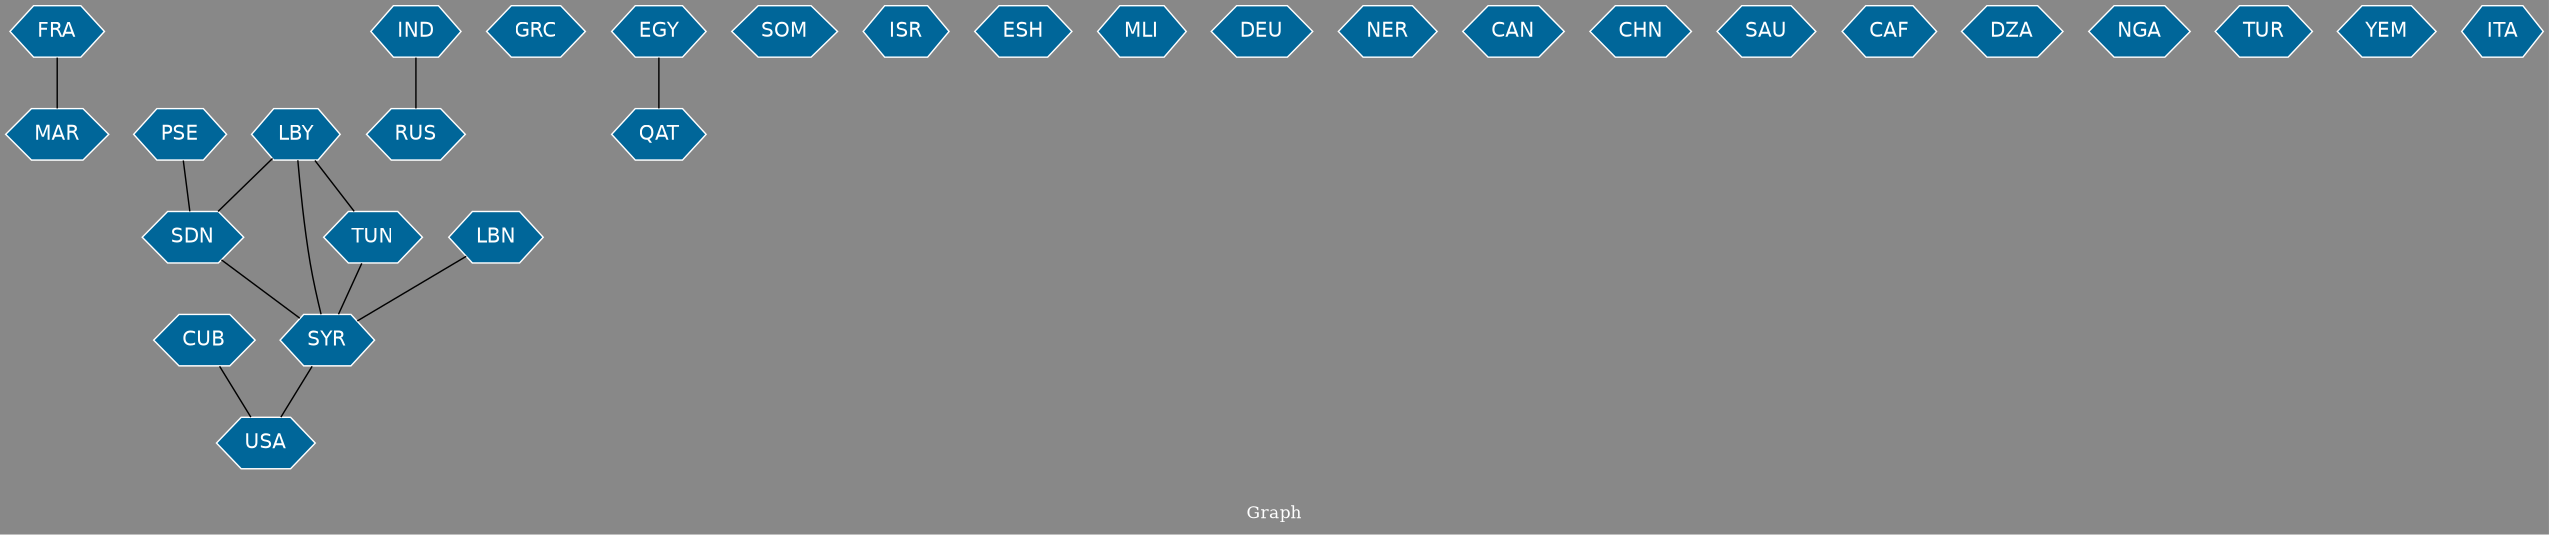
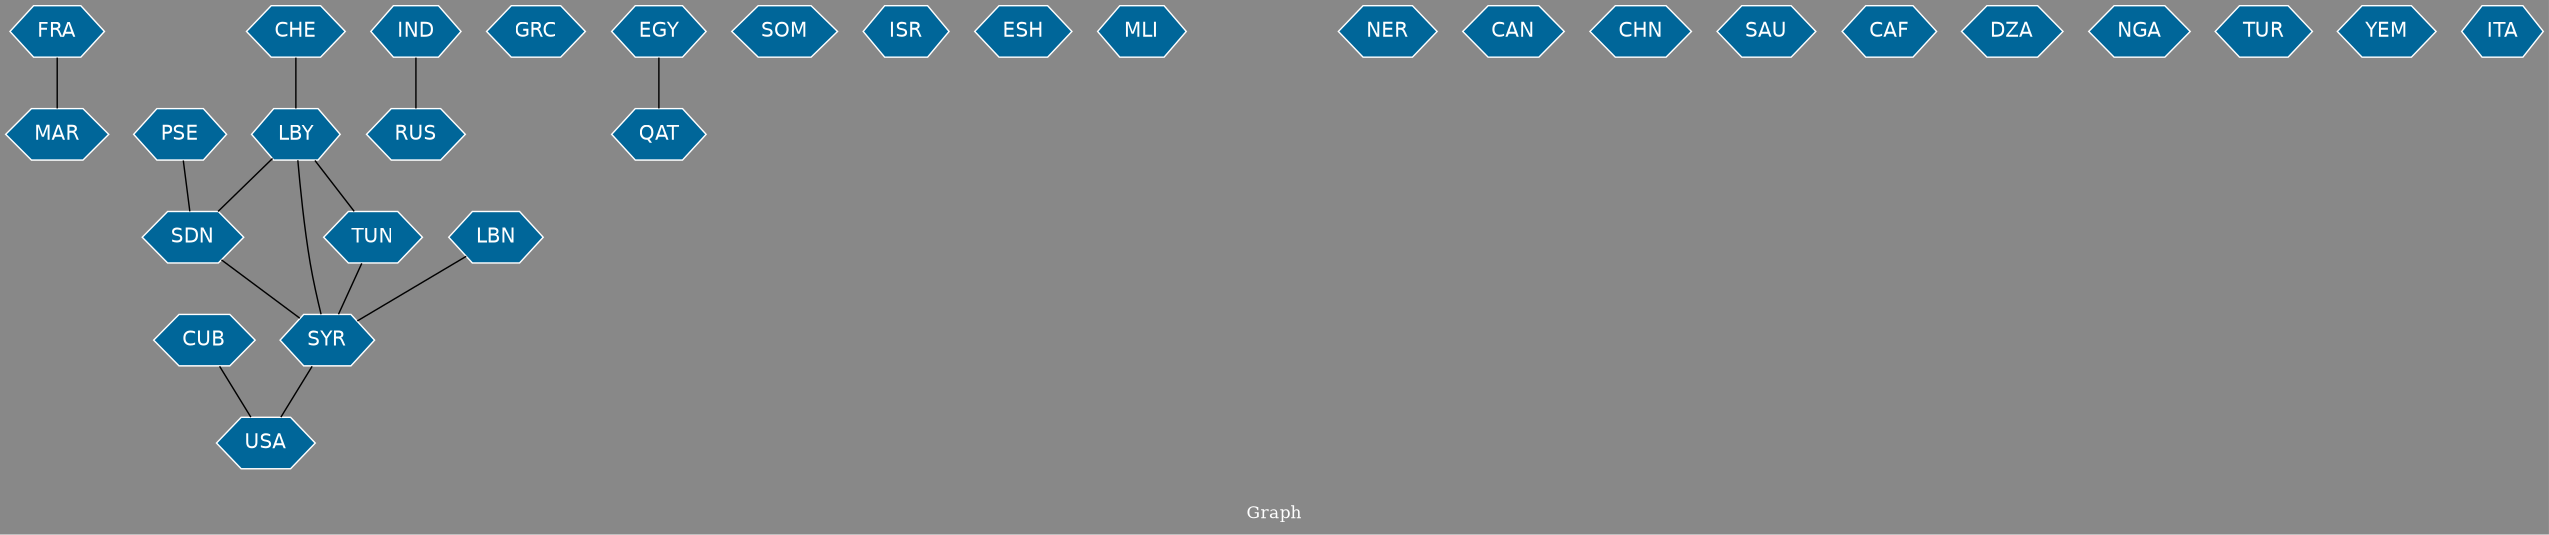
node "CHE": added
node "DEU": removed
